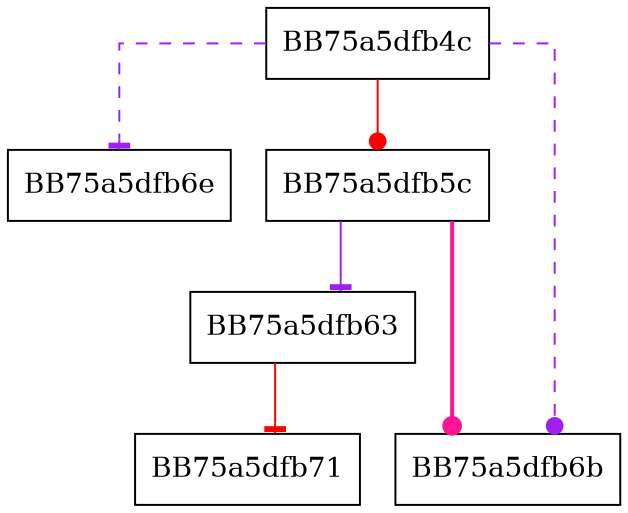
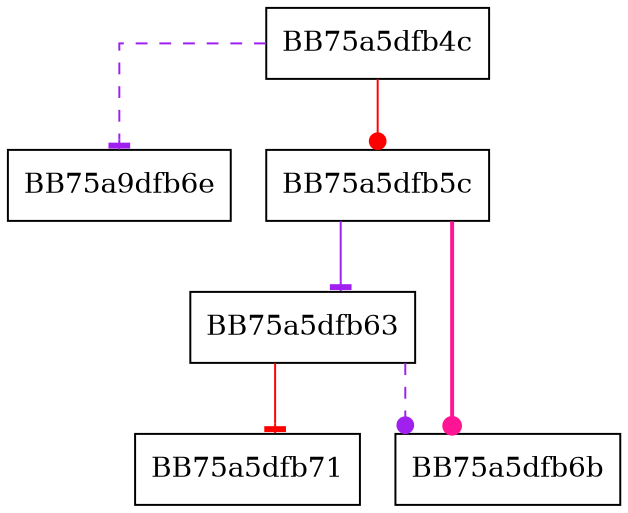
node "BB75a5dfb6e": label "BB75a5dfb6e" -> "BB75a9dfb6e"
edge "BB75a5dfb4c" -> "BB75a5dfb6b": now "BB75a5dfb63" -> "BB75a5dfb6b"
